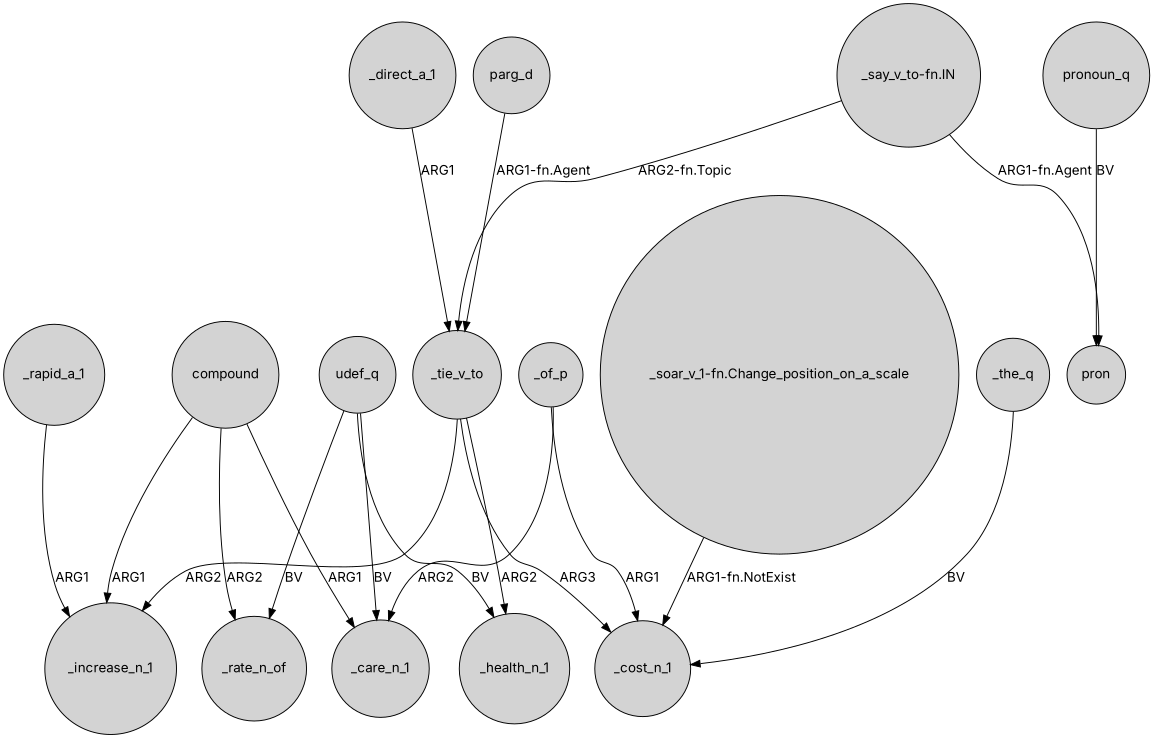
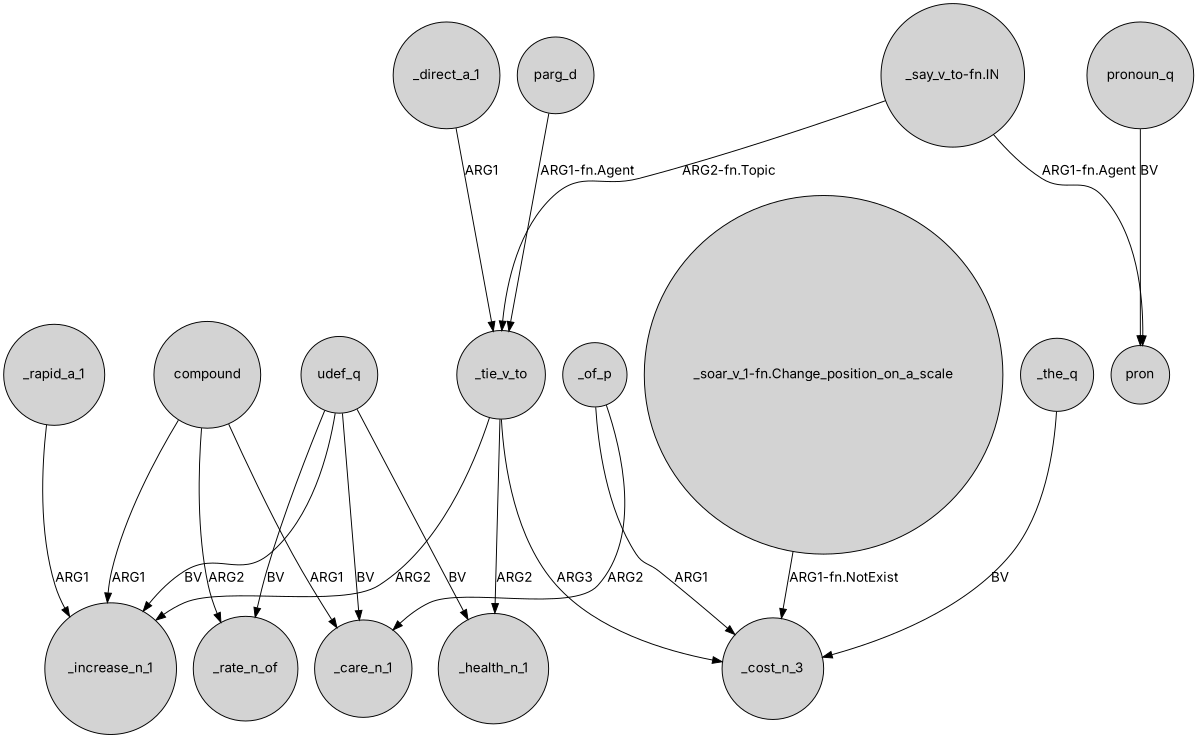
edge "udef_q" -> "_increase_n_1": added, label "BV"
node "_cost_n_1": label "_cost_n_1" -> "_cost_n_3"
